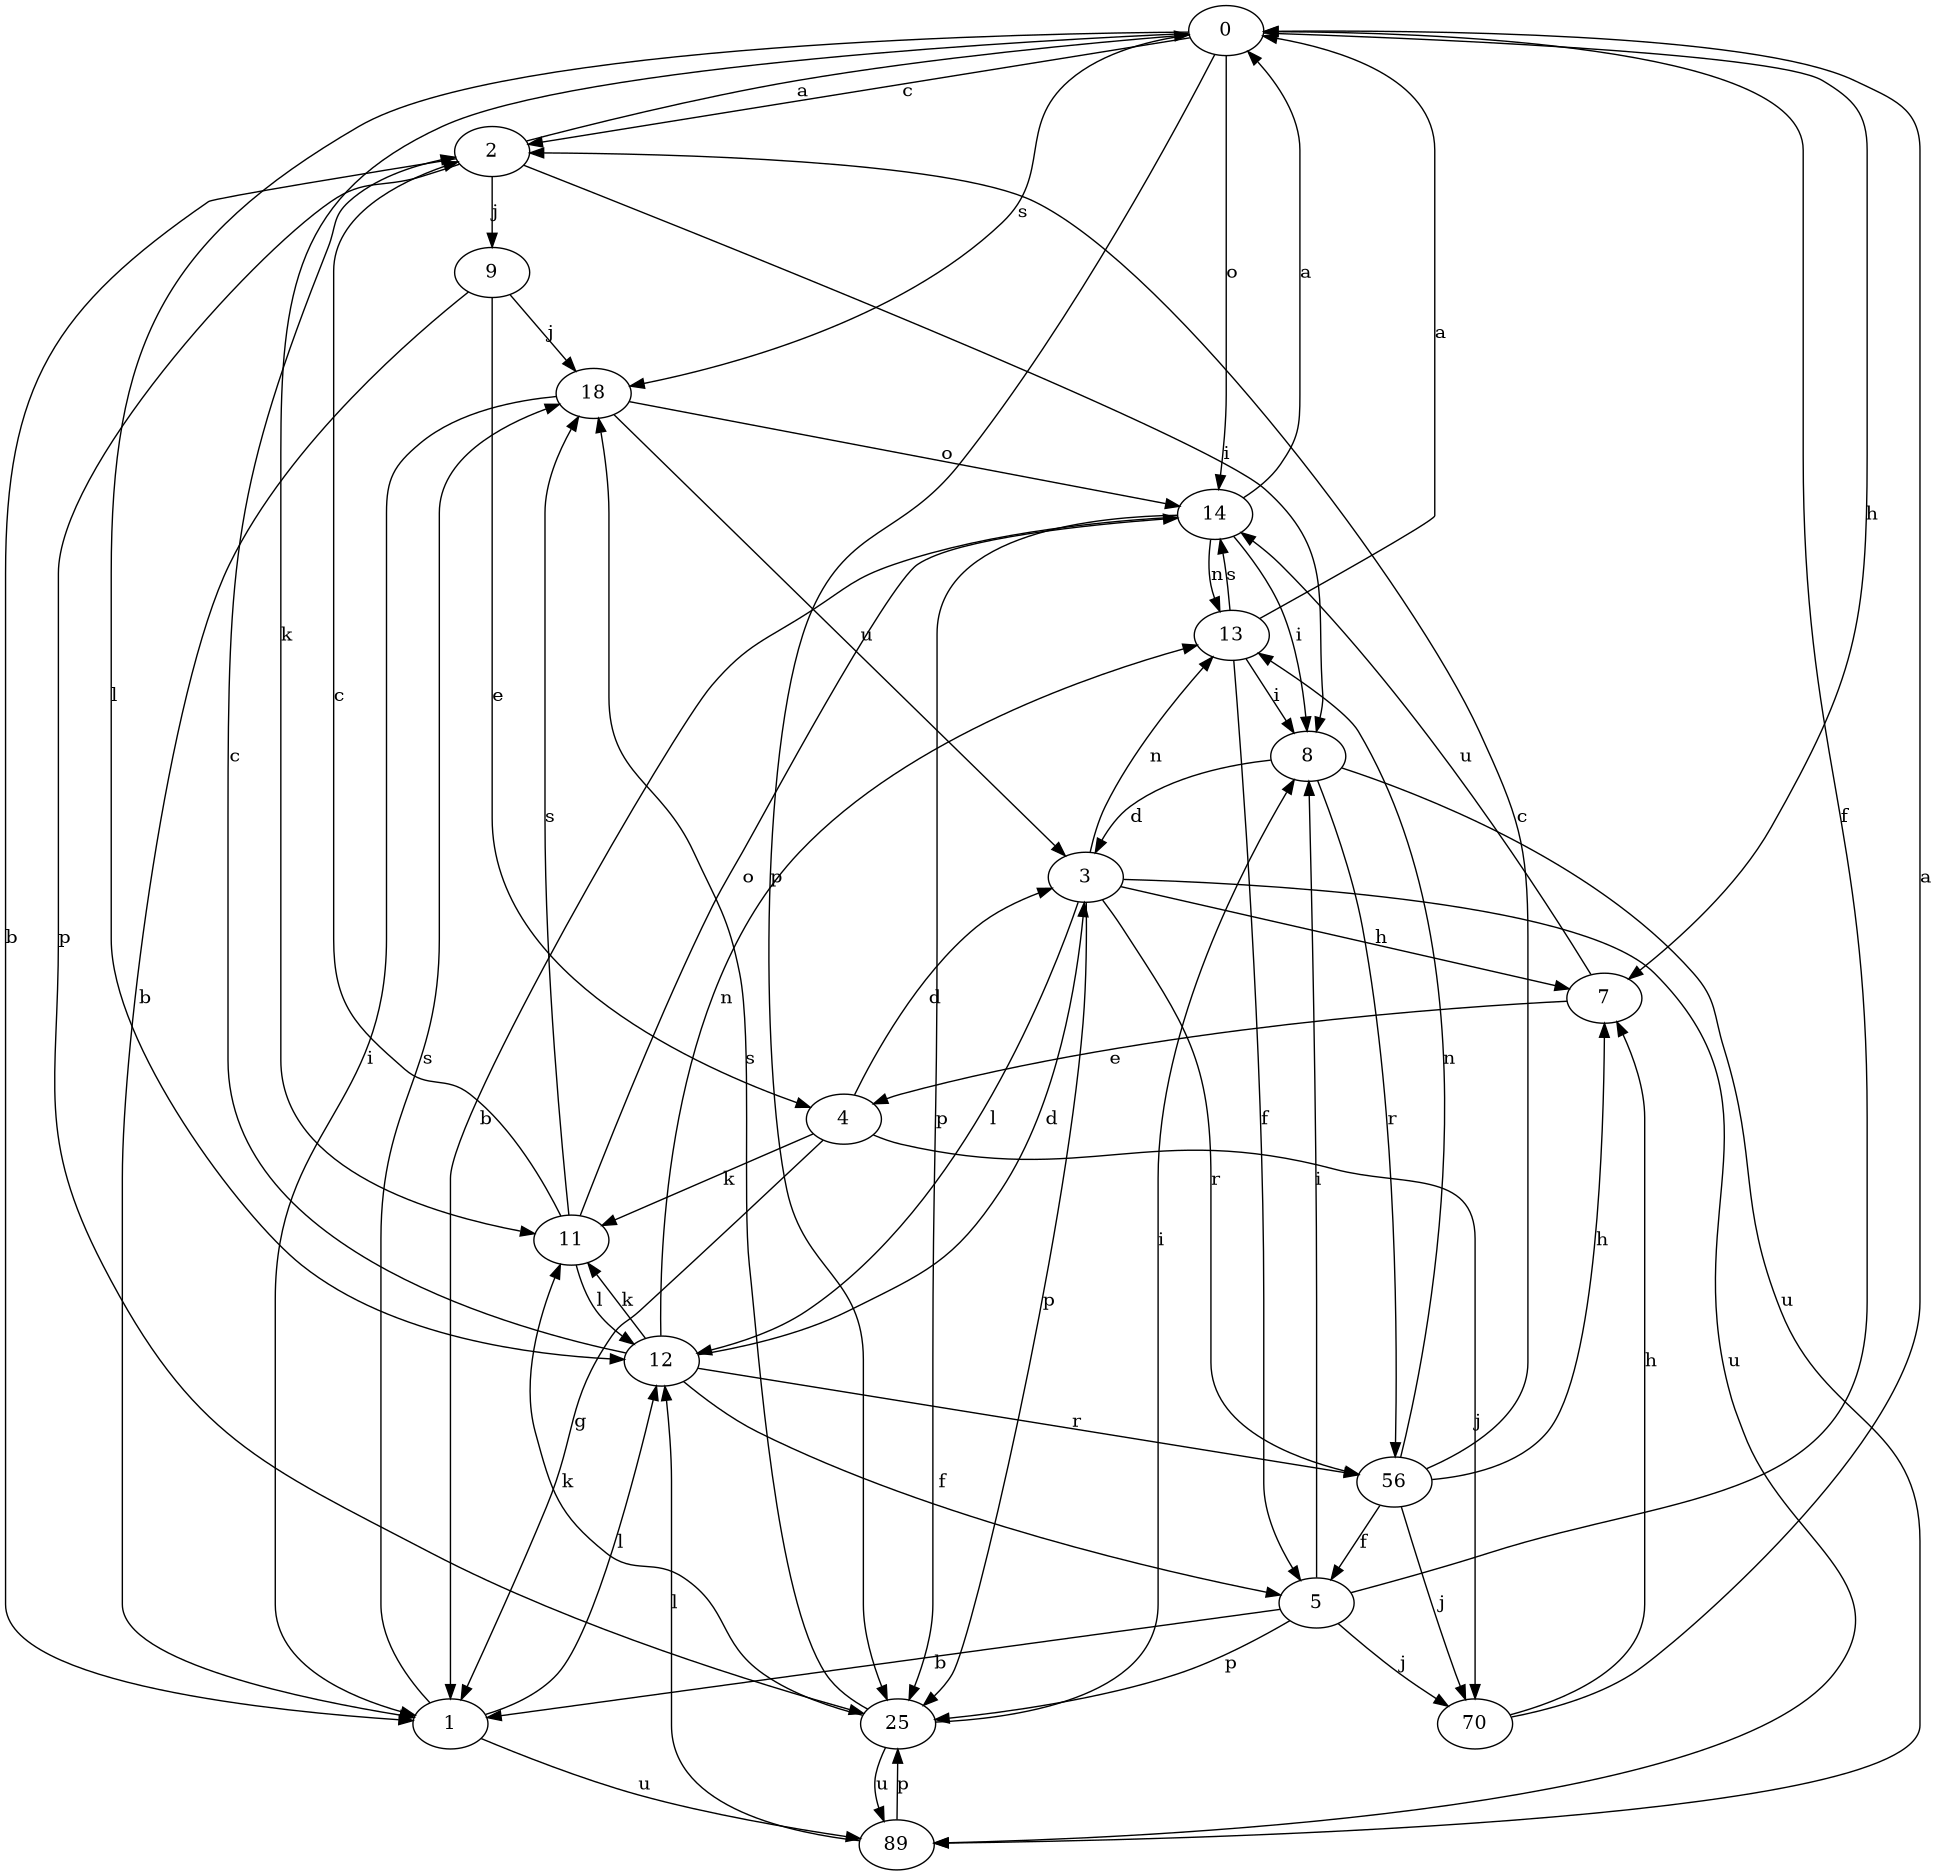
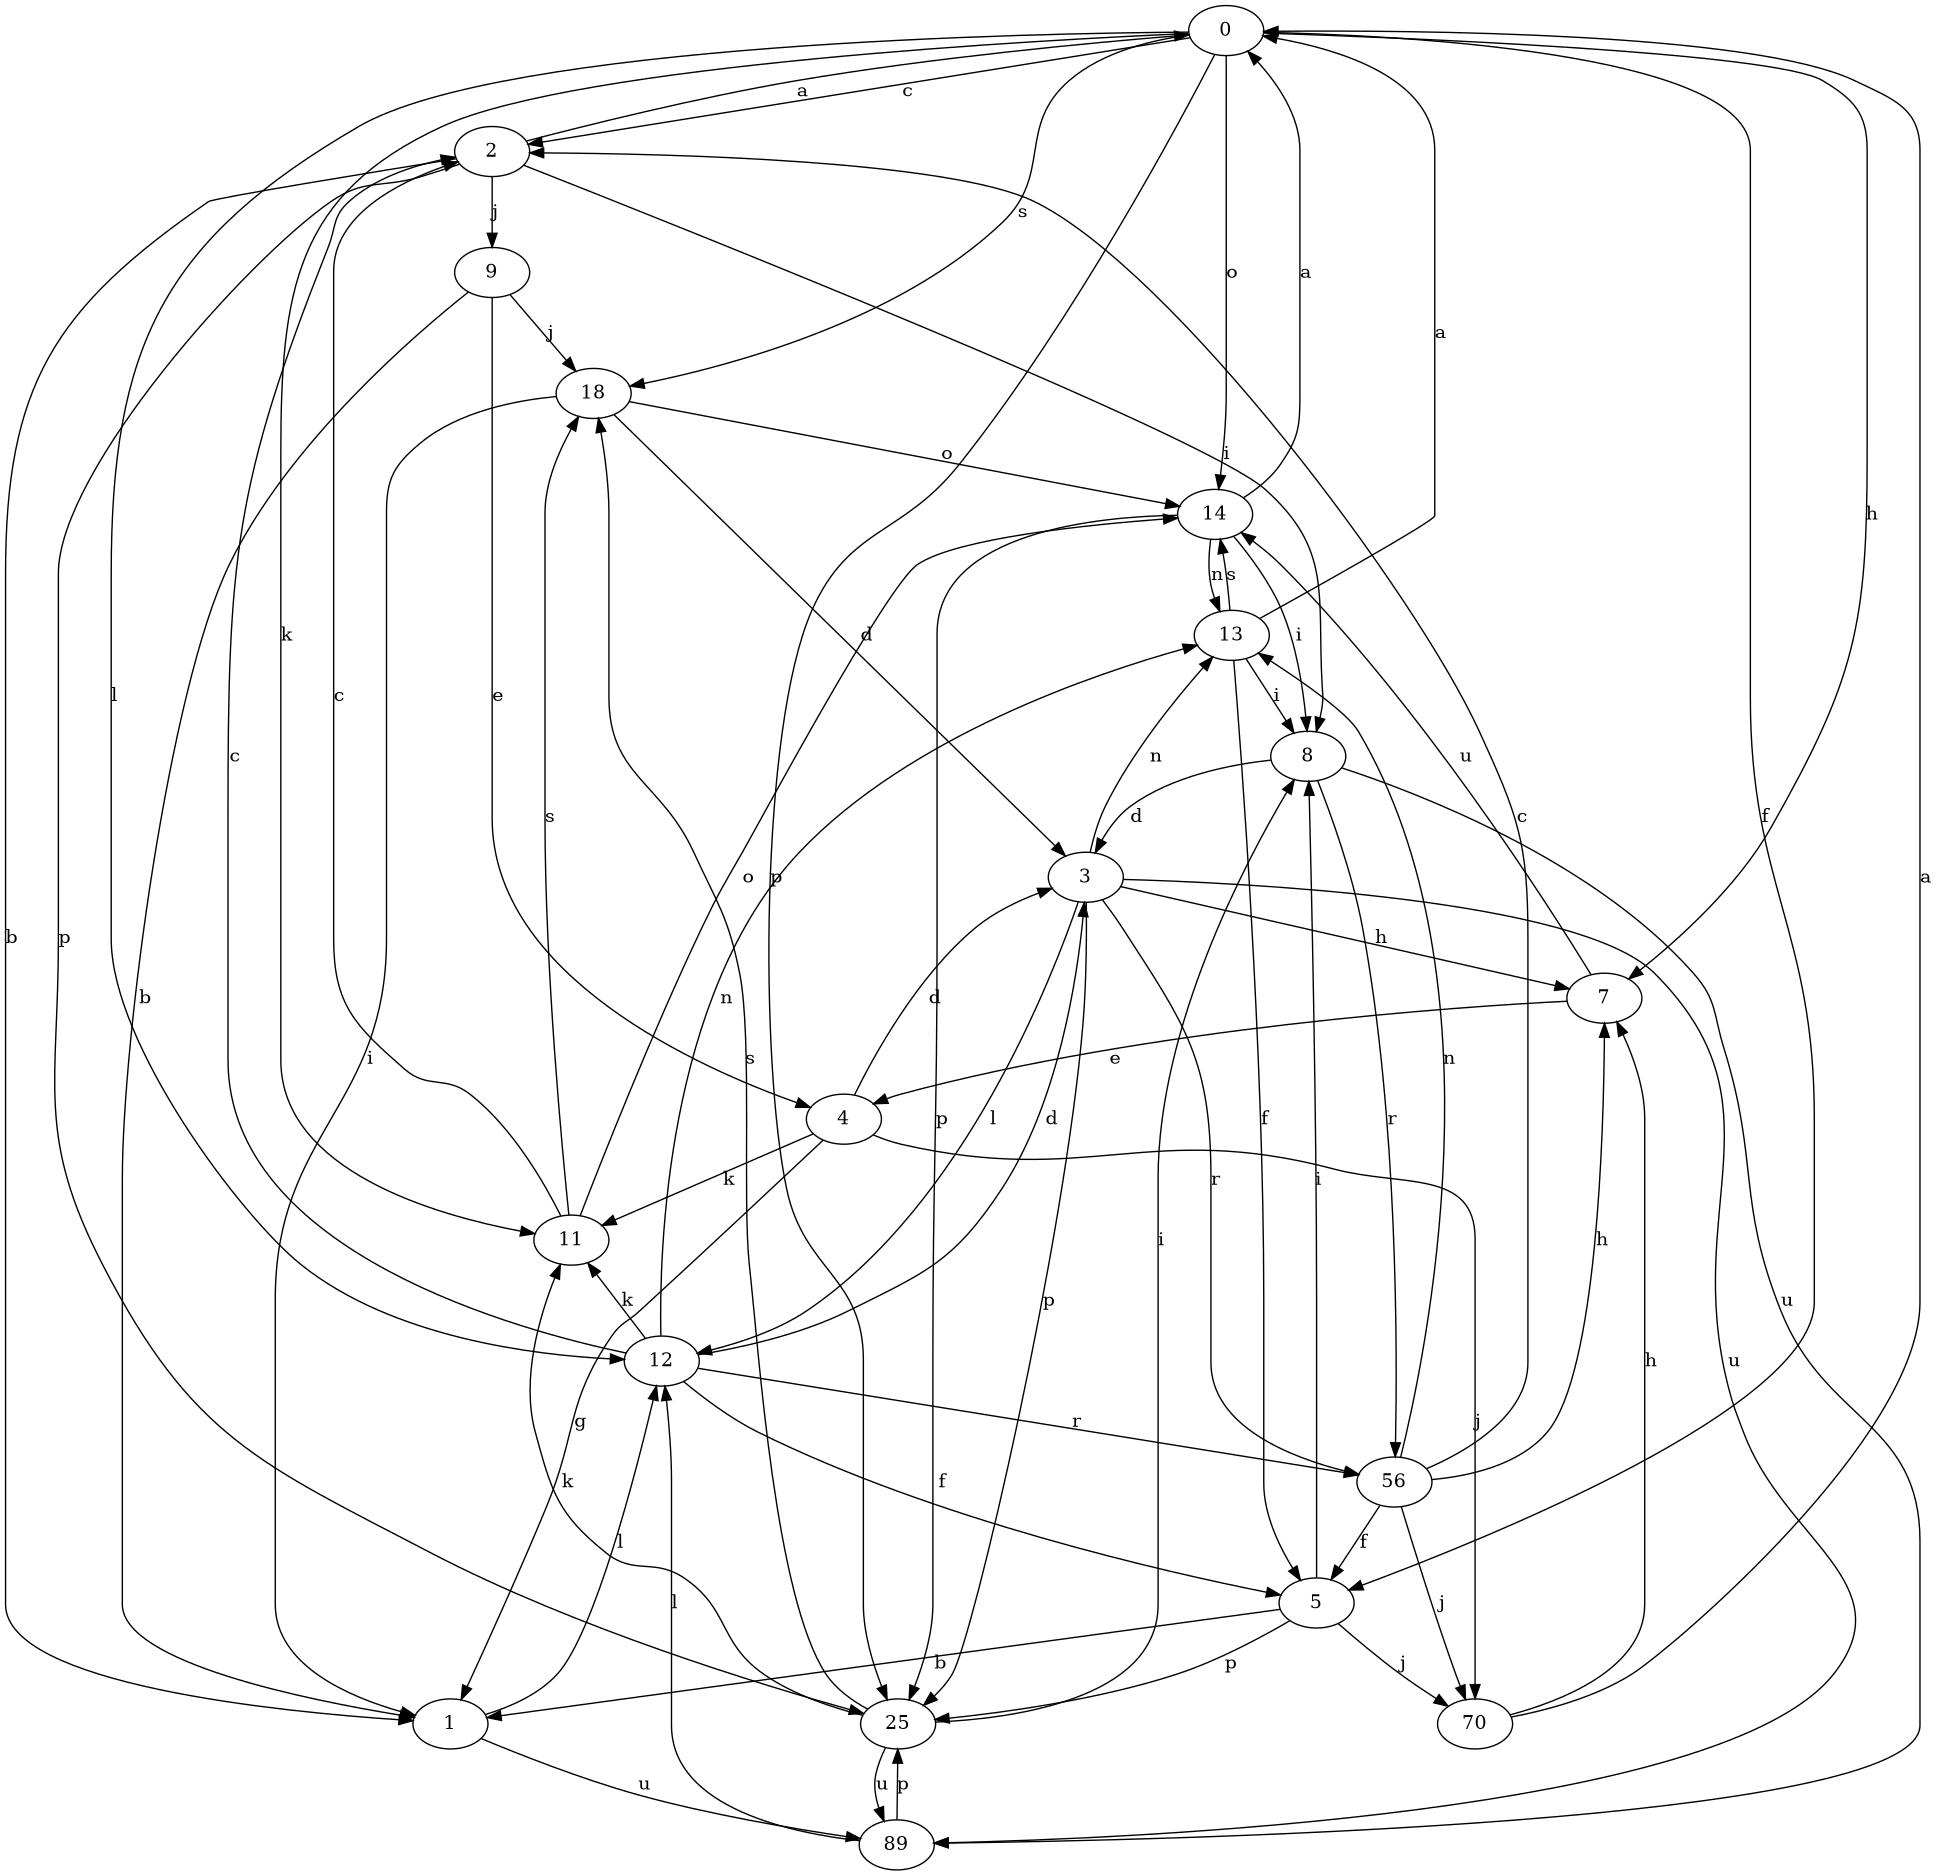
edge "18" -> "3": label "u" -> "d"
edge "5" -> "0": reversed
edge "14" -> "1": removed, label "b"
edge "1" -> "18": removed, label "s"
edge "11" -> "12": removed, label "l"
